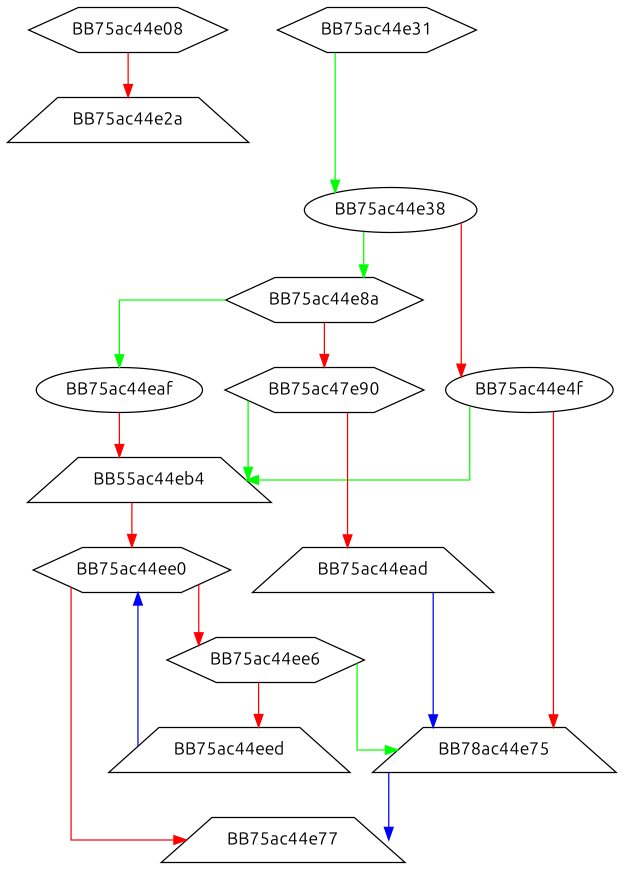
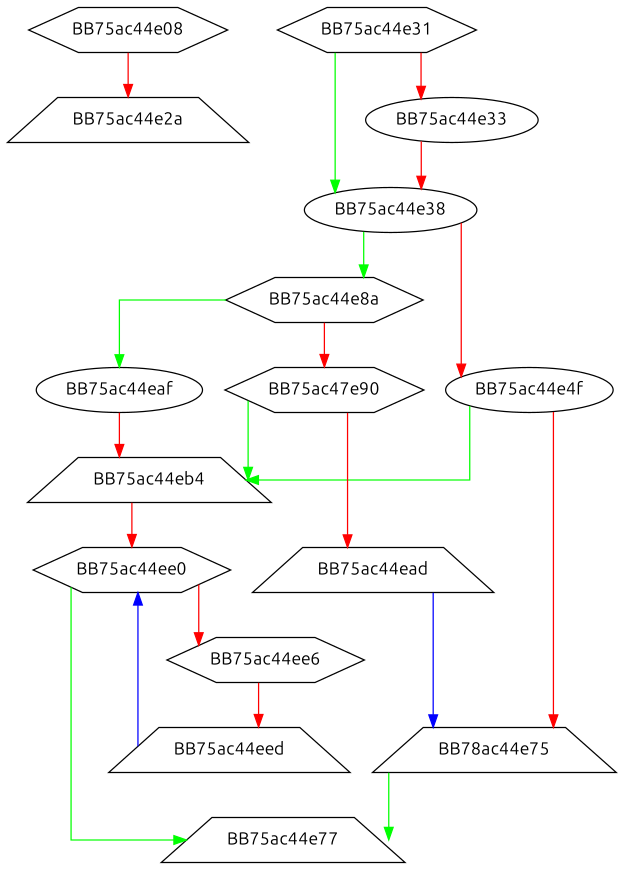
node "BB75ac44e33": added
node "BB55ac44eb4": label "BB55ac44eb4" -> "BB75ac44eb4"
edge "BB75ac44ee6" -> "BB78ac44e75": removed
edge "BB75ac44ee0" -> "BB75ac44e77": color red -> green
edge "BB78ac44e75" -> "BB75ac44e77": color blue -> green
